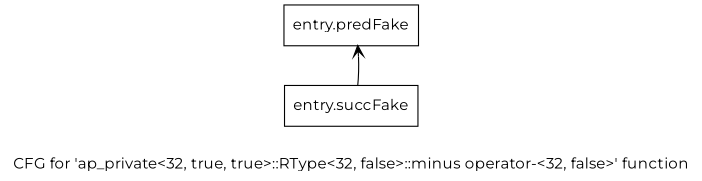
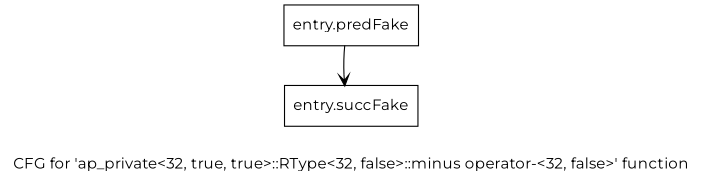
edge "entry.succFake" -> "entry.predFake": reversed
